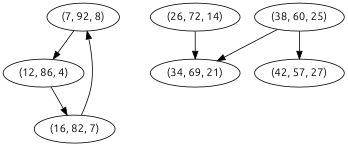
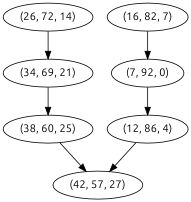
node "(7, 92, 8)": label "(7, 92, 8)" -> "(7, 92, 0)"
edge "(38, 60, 25)" -> "(34, 69, 21)": reversed
edge "(12, 86, 4)" -> "(16, 82, 7)": now "(12, 86, 4)" -> "(42, 57, 27)"
